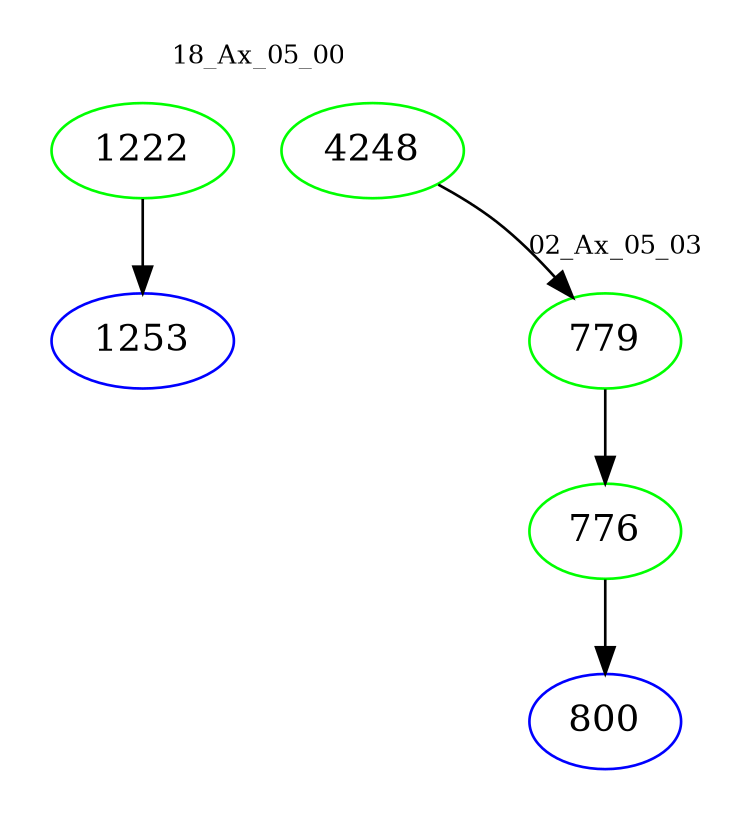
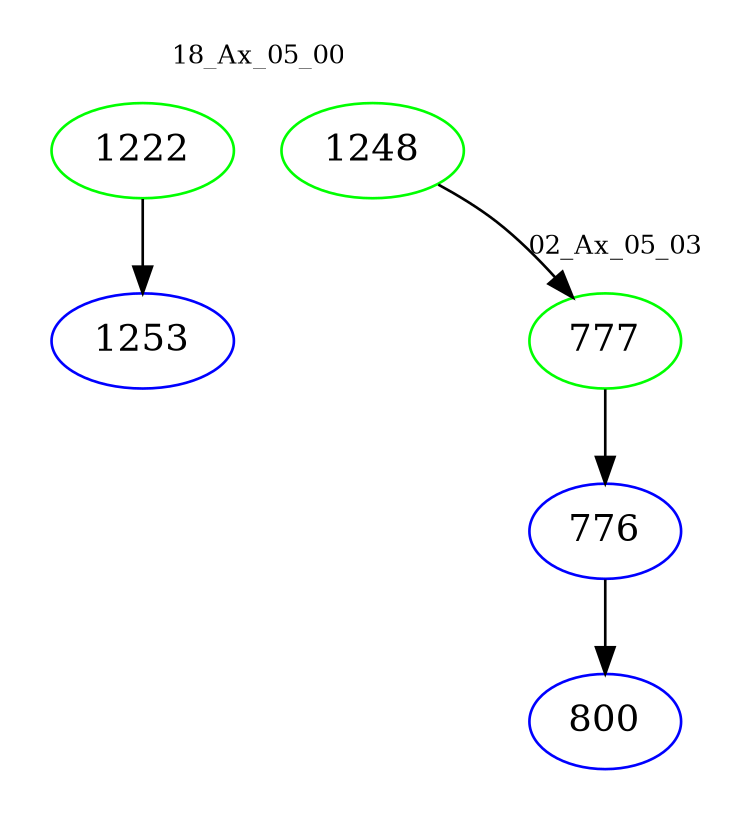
node "4248": label "4248" -> "1248"
node "779": label "779" -> "777"
node "776": color green -> blue
